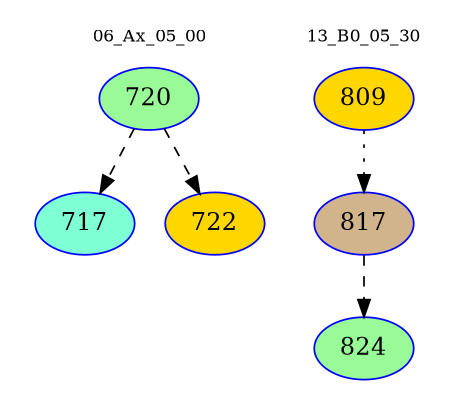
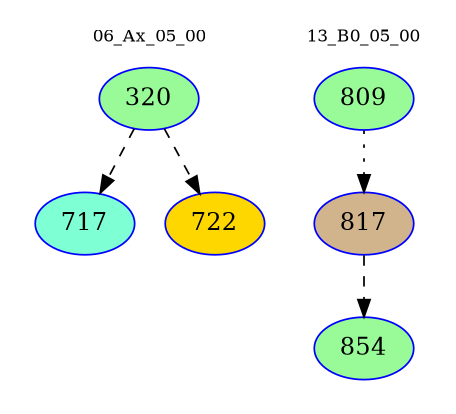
cluster "13_B0_05_30": label "13_B0_05_30" -> "13_B0_05_00"
node "720": label "720" -> "320"
node "809": fillcolor gold -> palegreen
node "824": label "824" -> "854"
